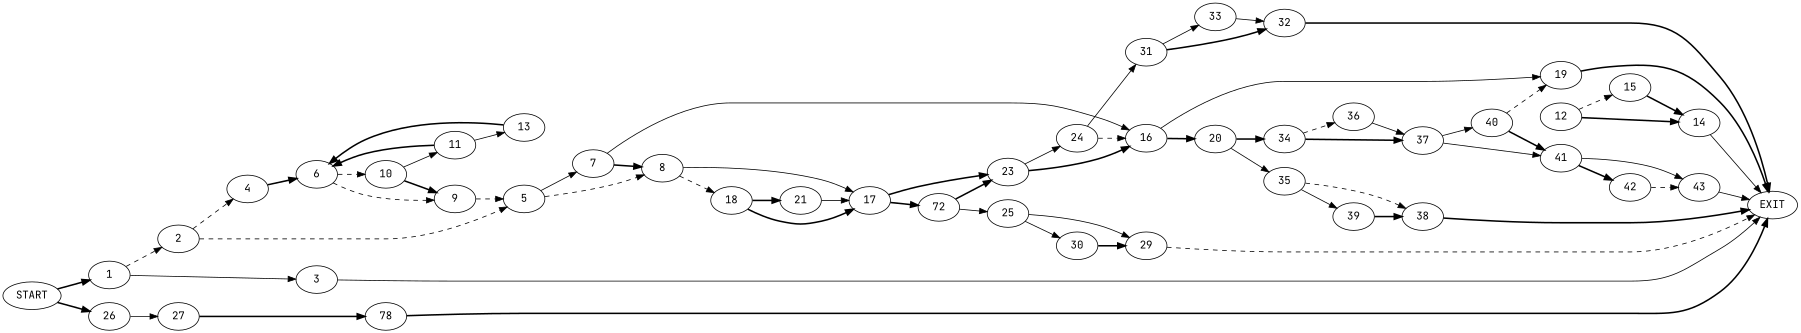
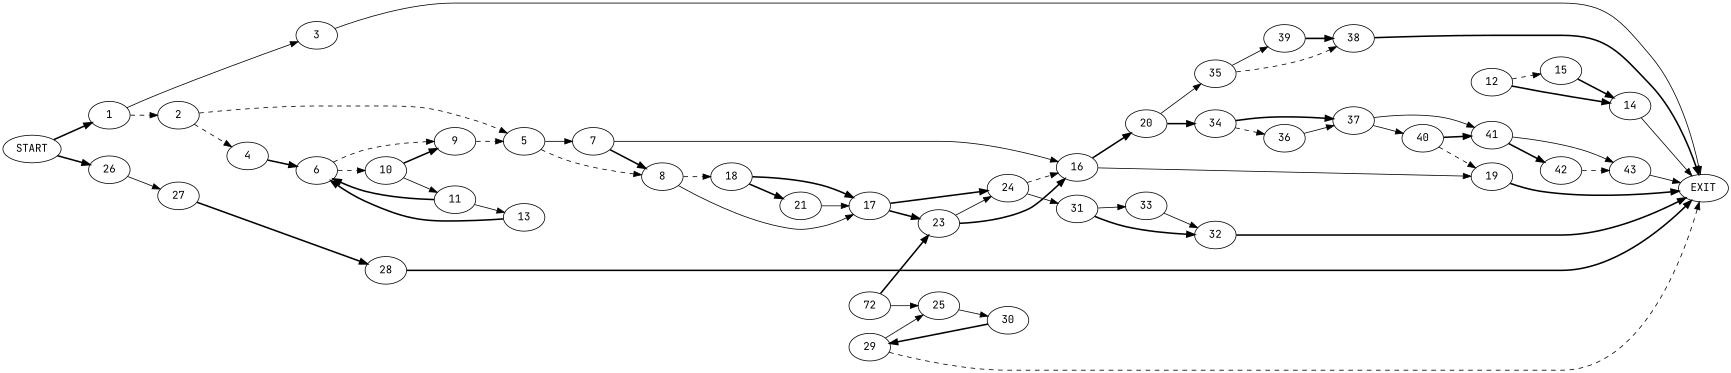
edge "17" -> "72": now "17" -> "24"
edge "25" -> "29": reversed
node "78": label "78" -> "28"
